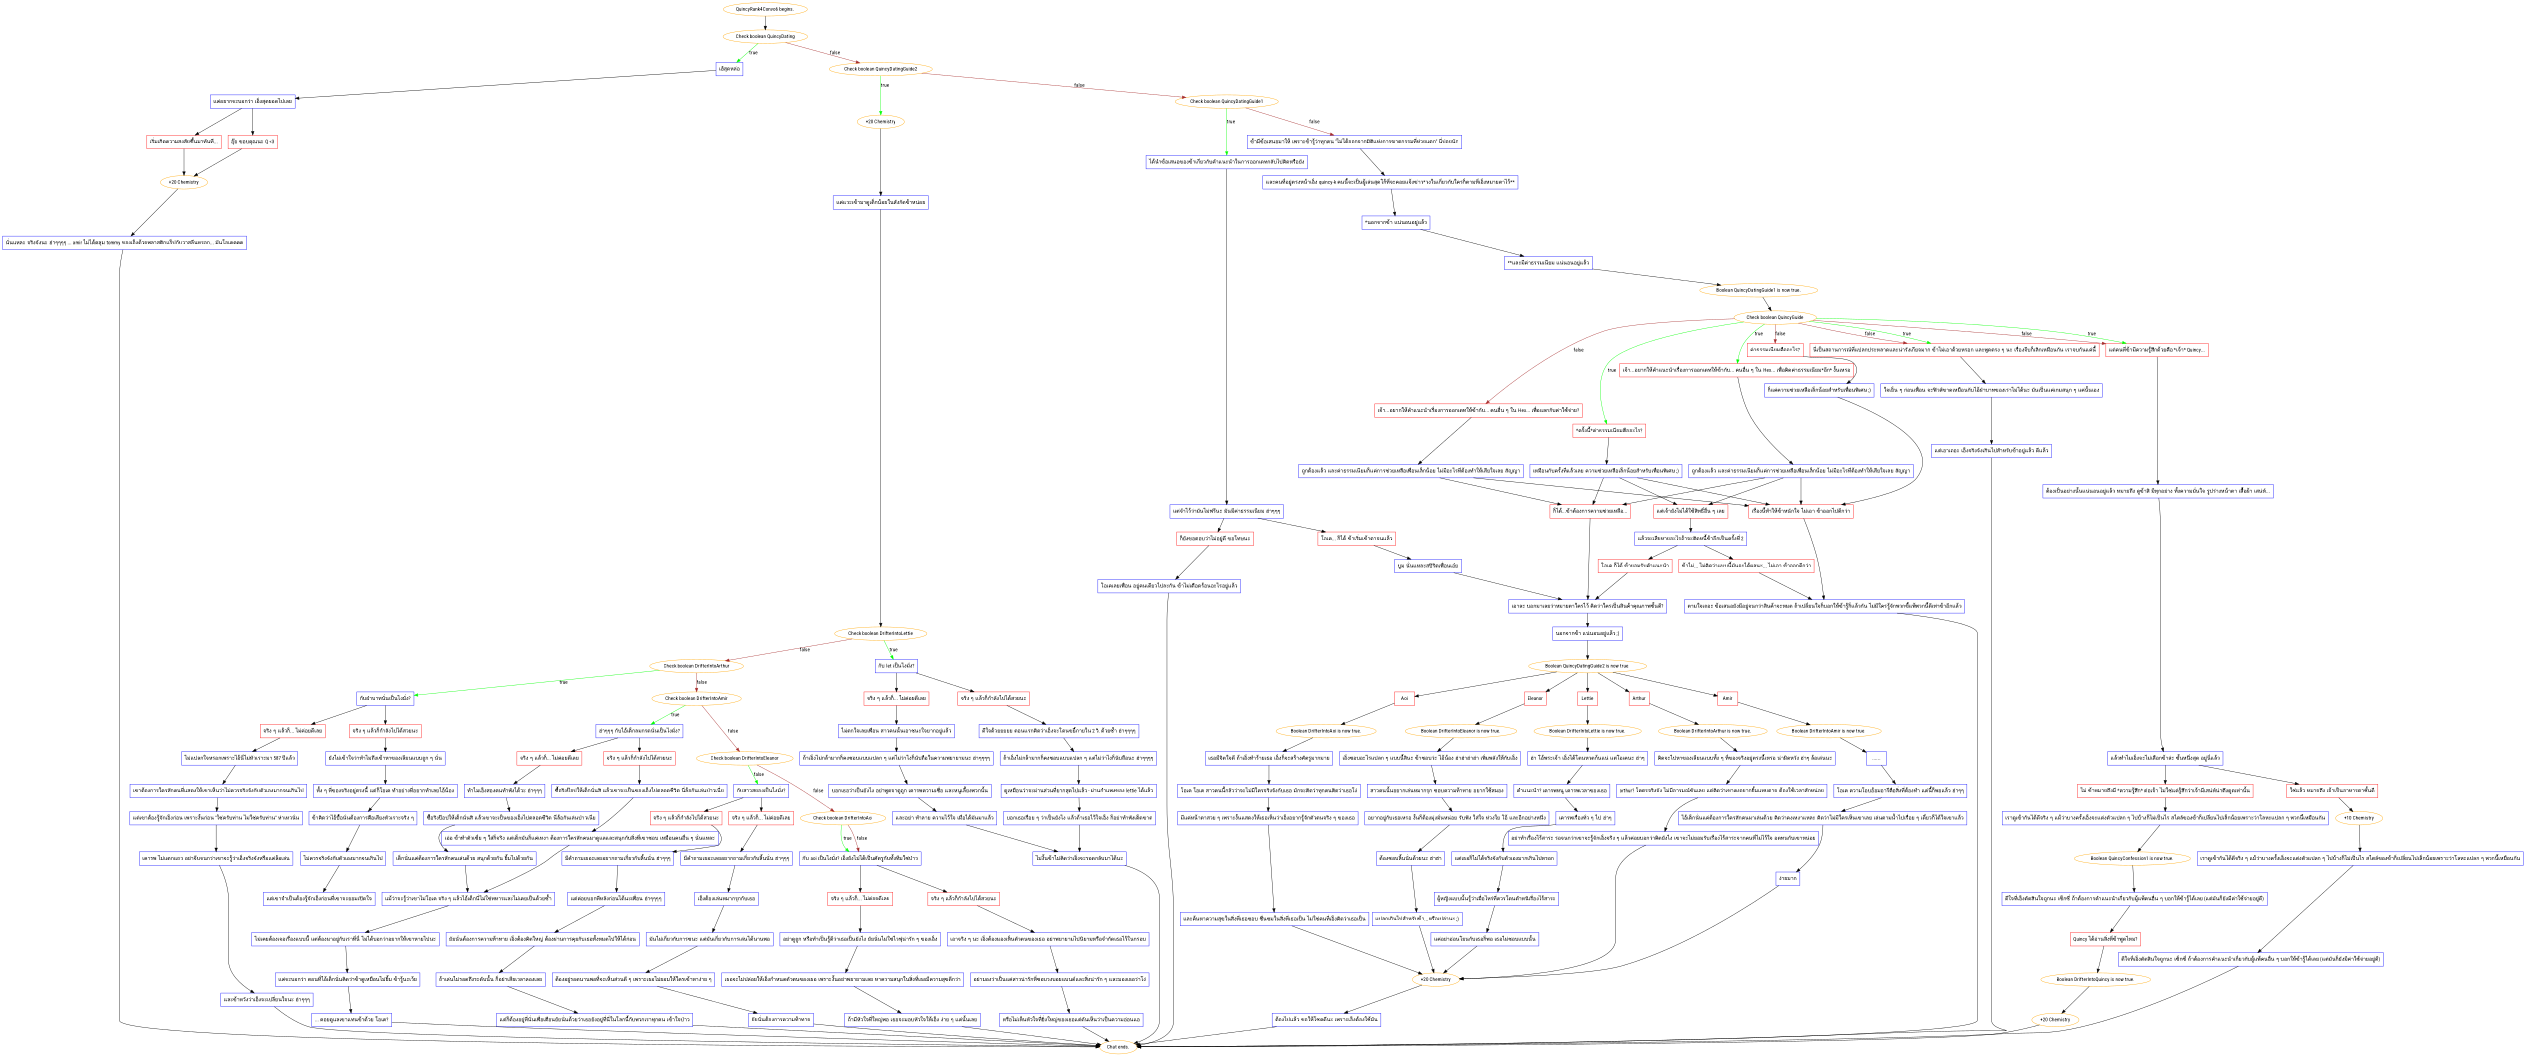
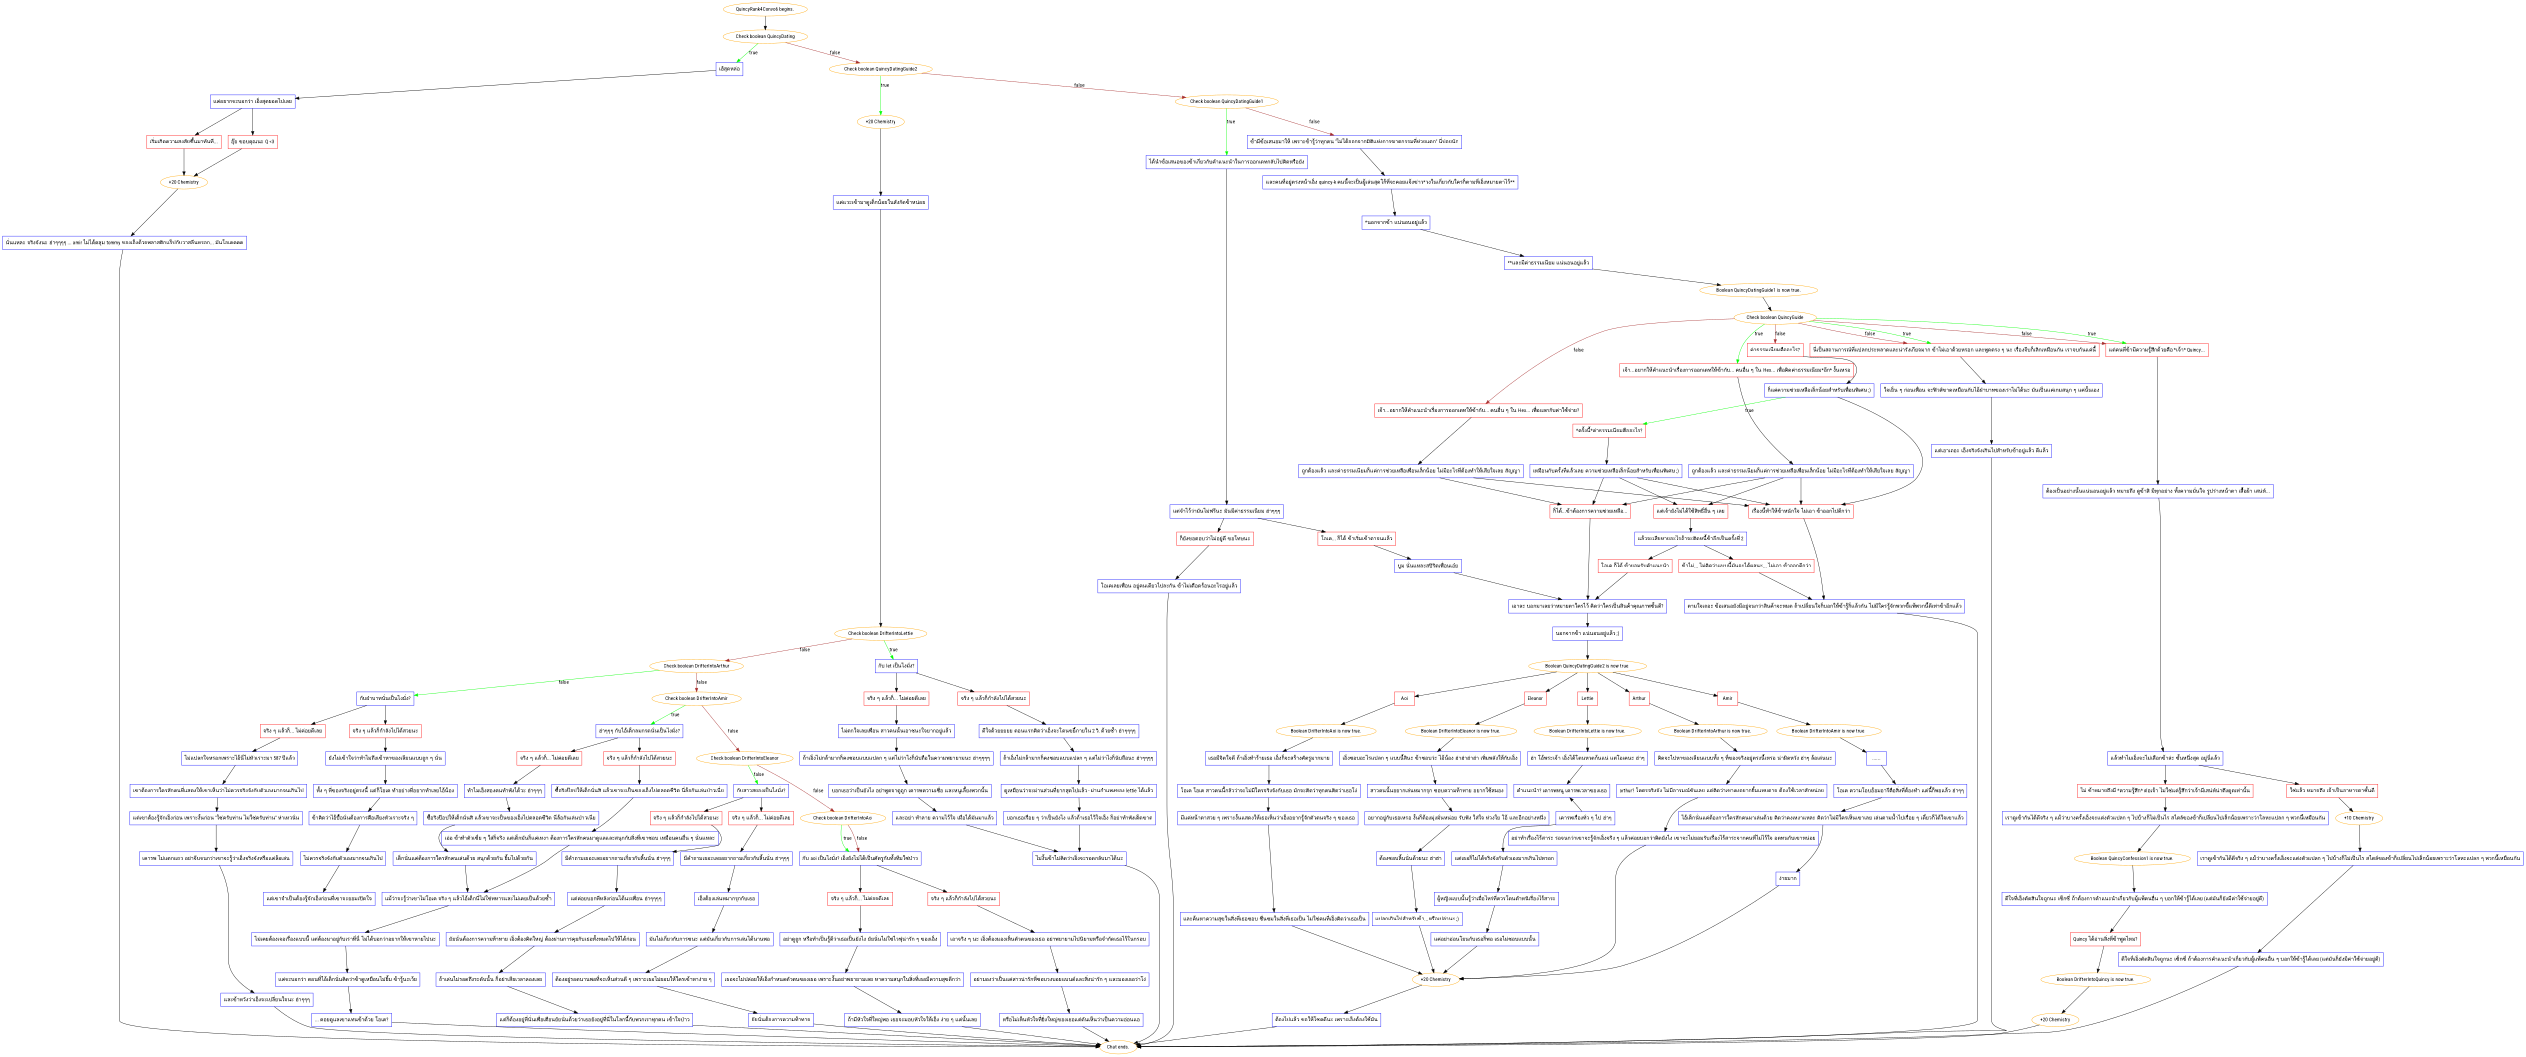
edge "Check boolean QuincyGuide" -> "*ครั้งนี้*ค่าธรรมเนียมคืออะไร?": now "ก็แค่ความช่วยเหลือเล็กน้อยสำหรับเพื่อนพิเศษ ;)" -> "*ครั้งนี้*ค่าธรรมเนียมคืออะไร?"
edge "Check boolean DrifterIntoArthur" -> "กับฝ่าบาทนั่นเป็นไงมั่ง?": label "true" -> "false"
edge "คำแนะนำ? เคารพหนู เคารพเวลาของเธอ" -> "เคารพเรื่องทั่ว ๆ ไป ฮ่าๆ": reversed
